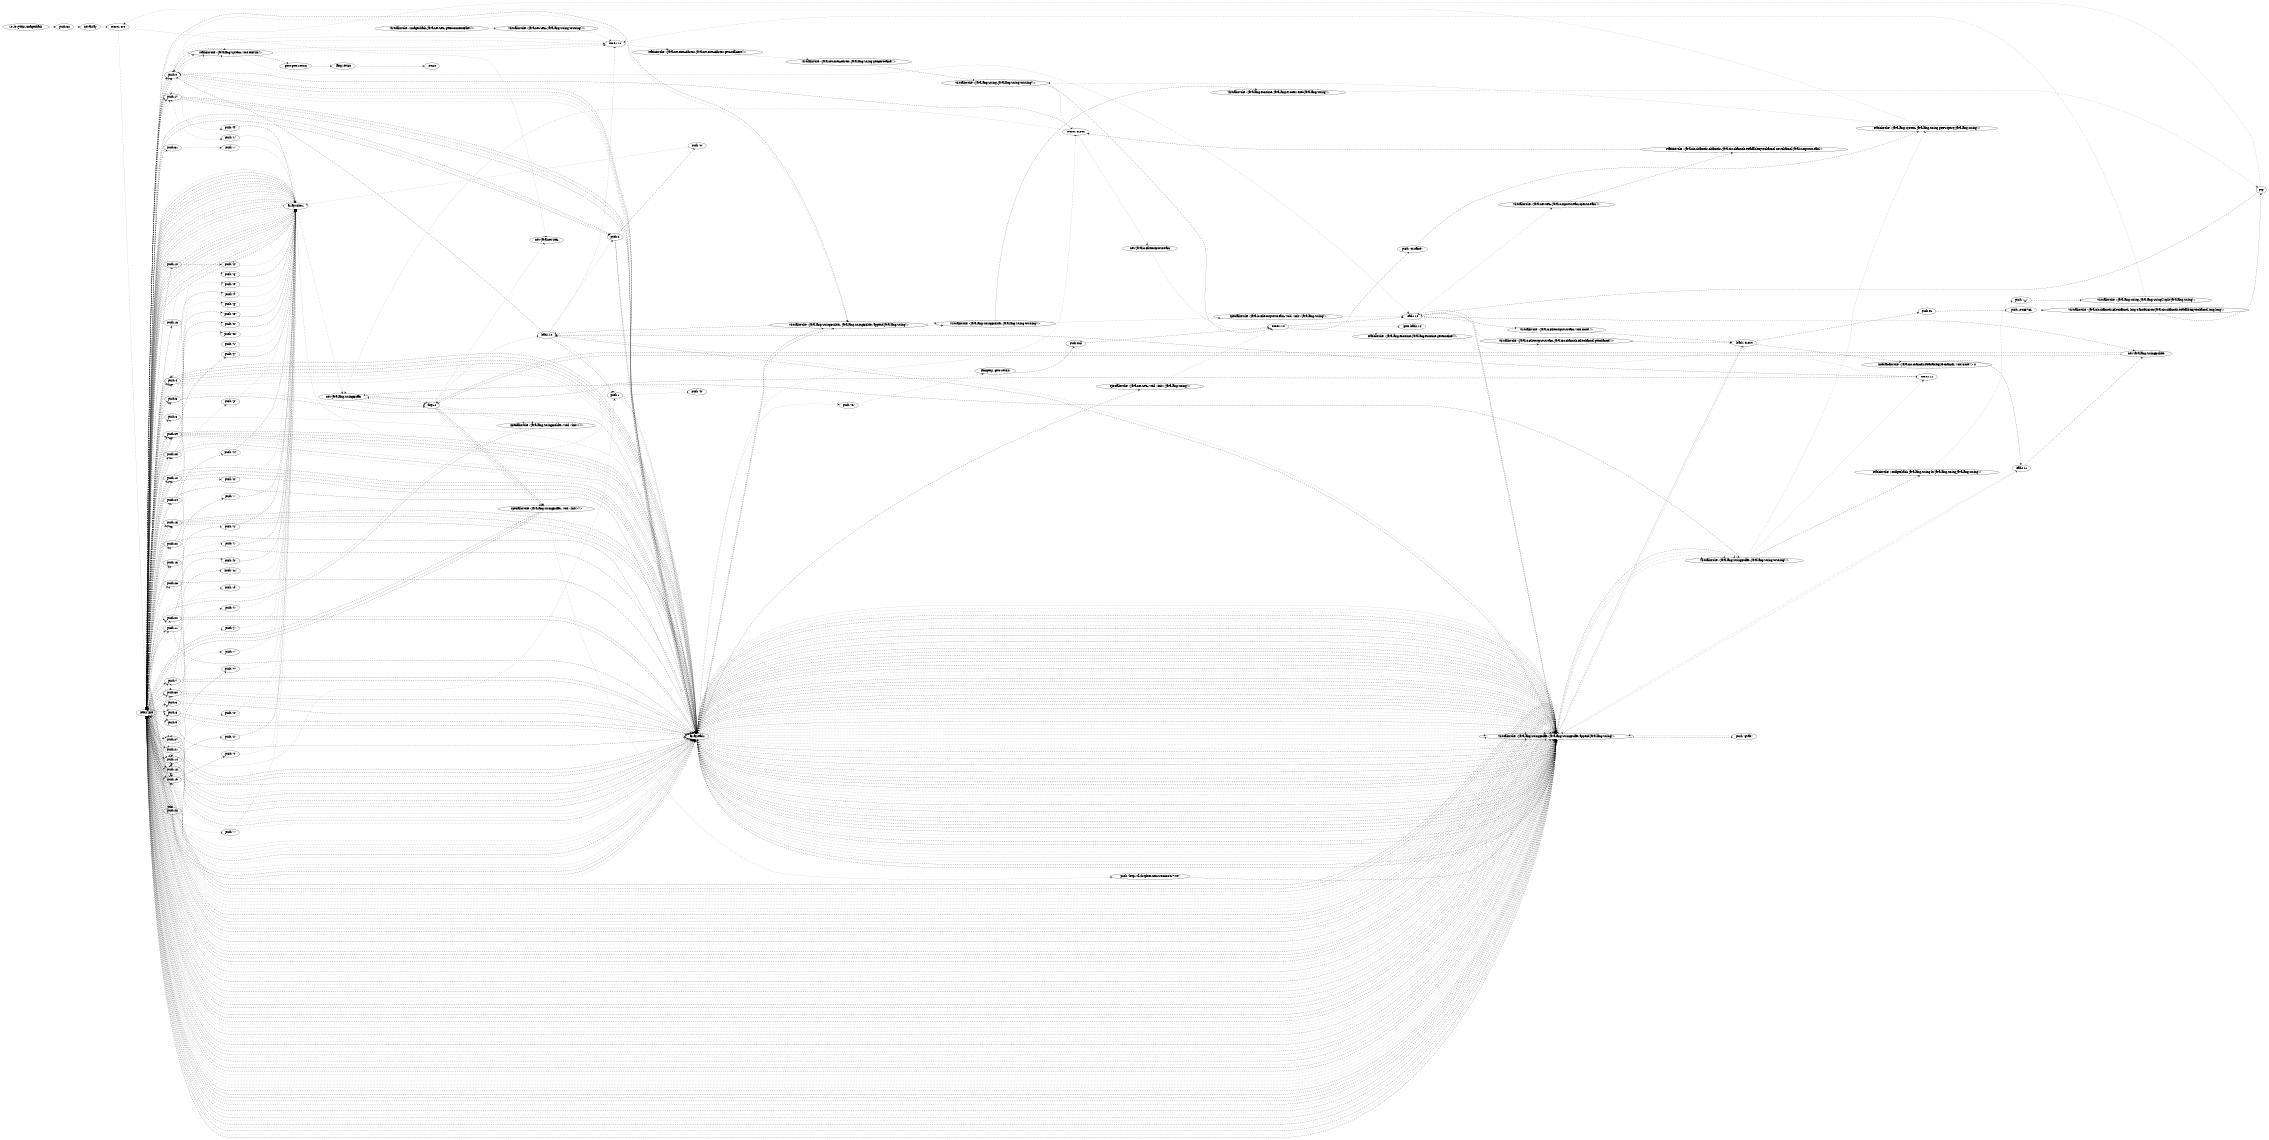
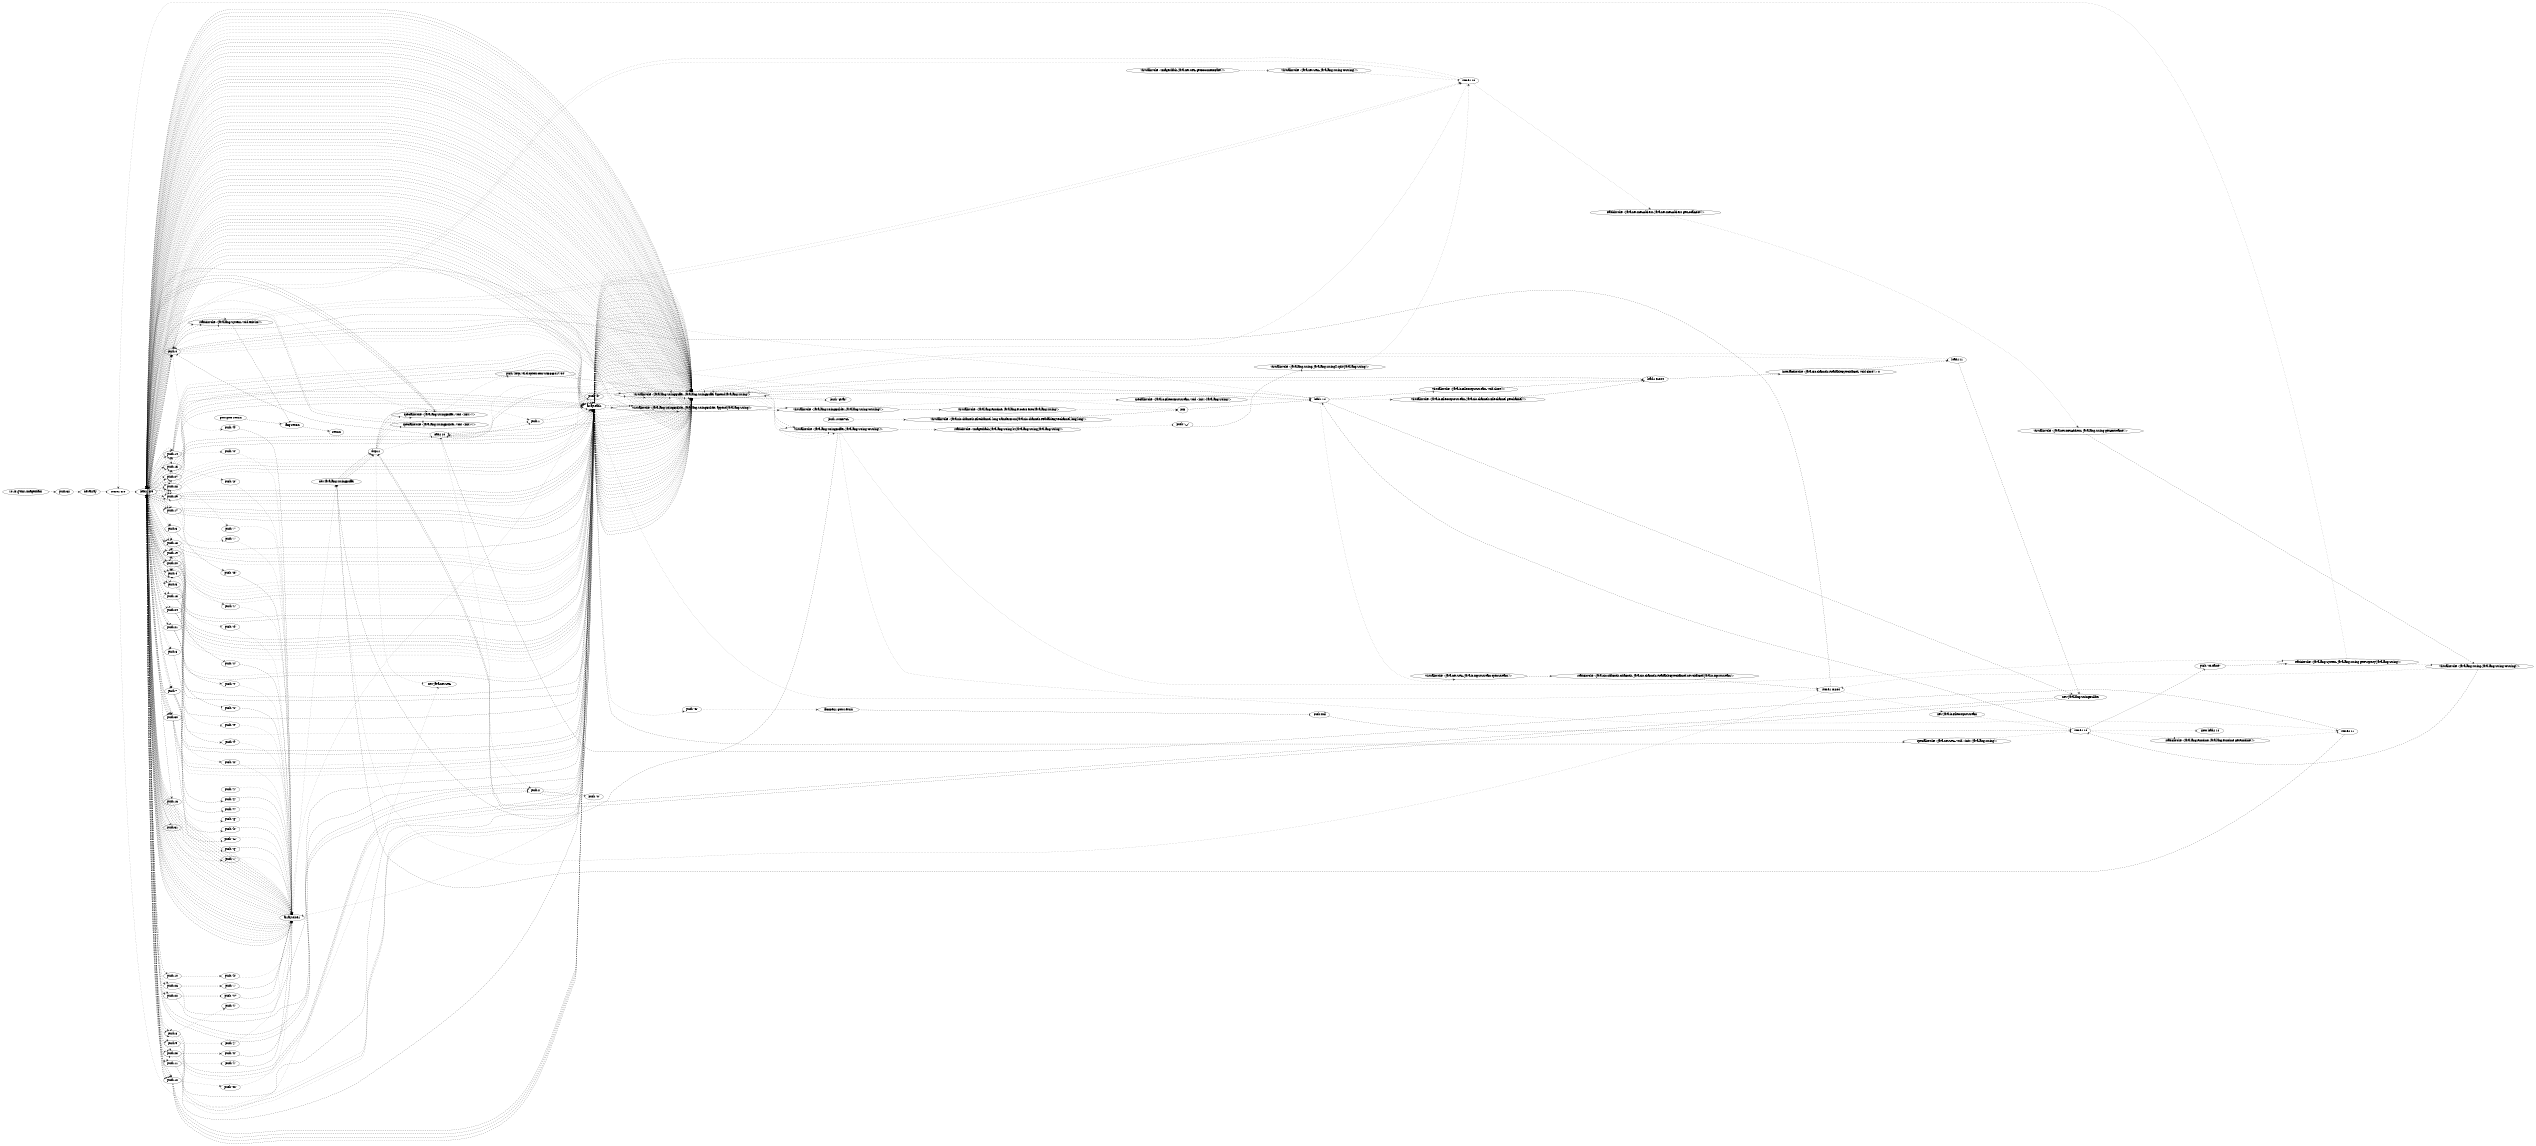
edge "staticinvoke <java.lang.System: void exit(int)>" -> "goto goto return": now "staticinvoke <java.lang.System: void exit(int)>" -> "lang return"
edge "load.r r0" -> "store.r r0": reversed
node "push 0L": removed
